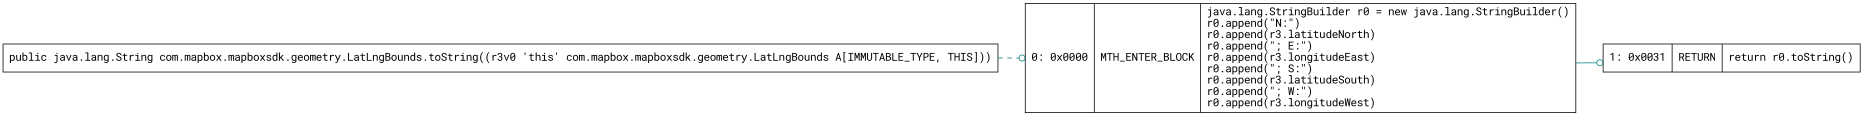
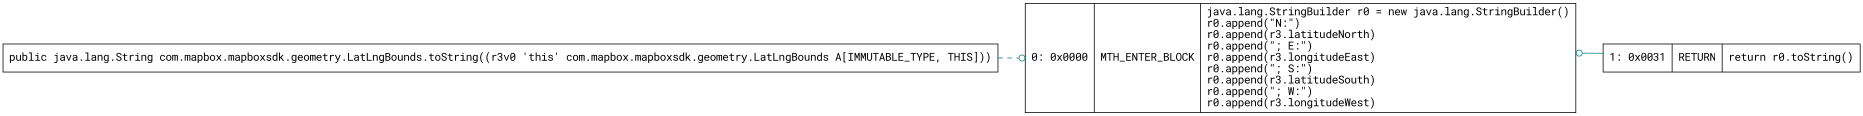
edge "0: 0x0000" -> "1: 0x0031": reversed
